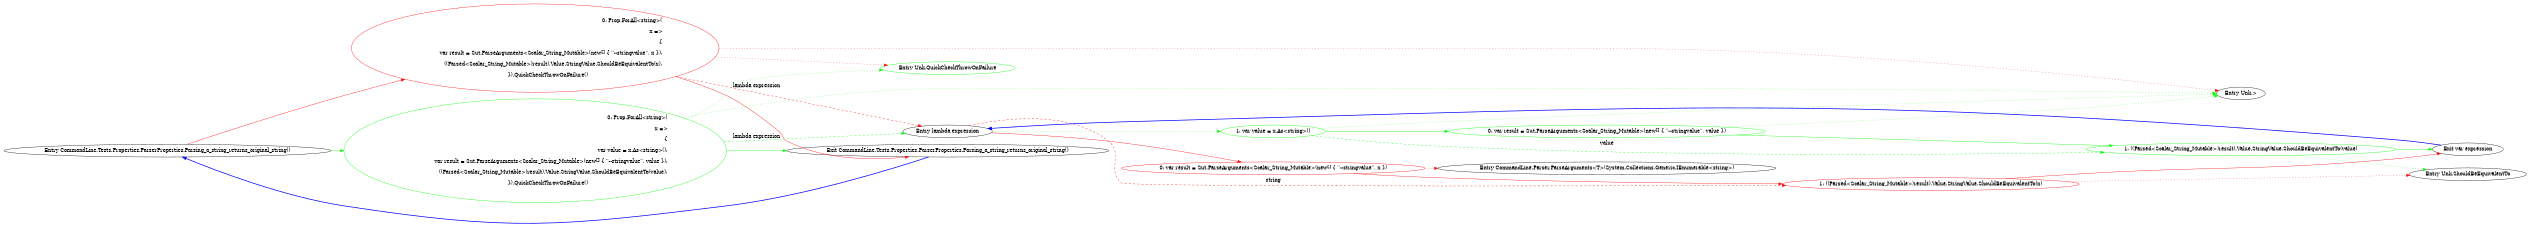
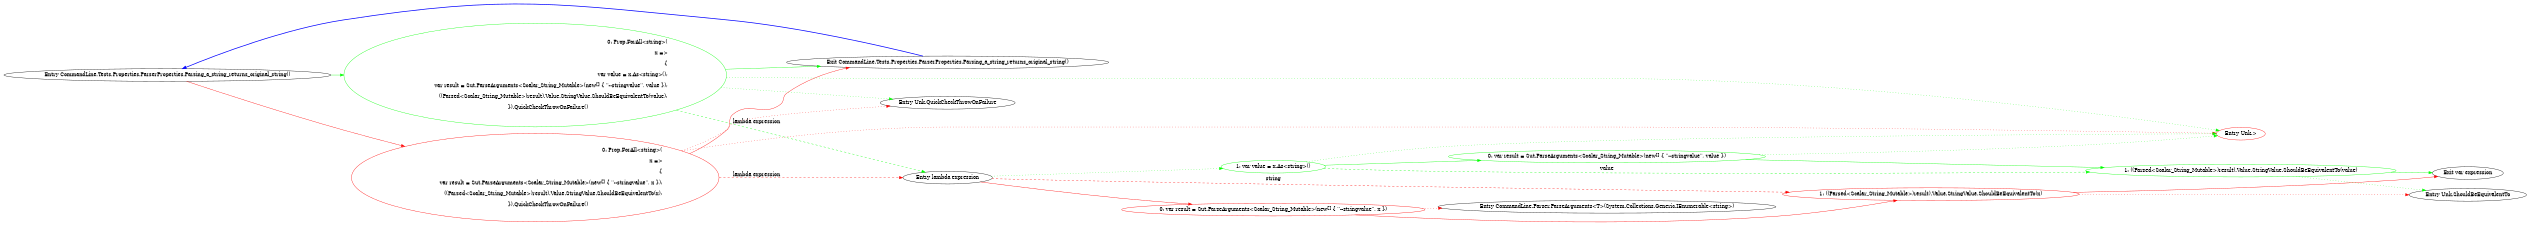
node "Entry Unk.QuickCheckThrowOnFailure": color green -> black
node "Entry Unk.>": color black -> red
edge "Exit var expression" -> "Entry lambda expression": removed
